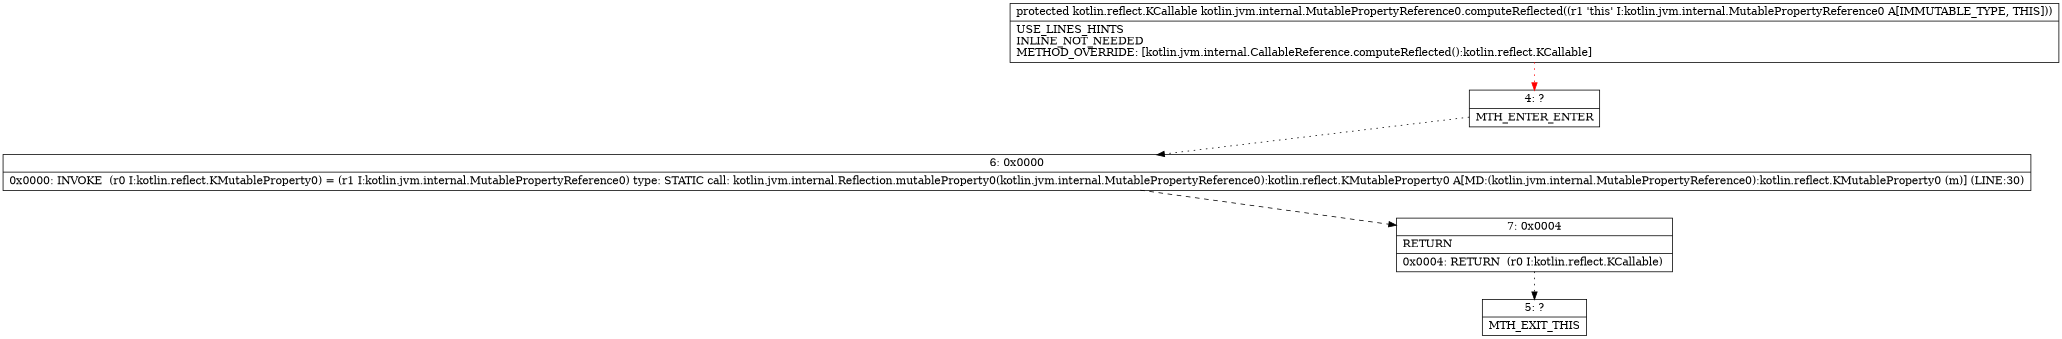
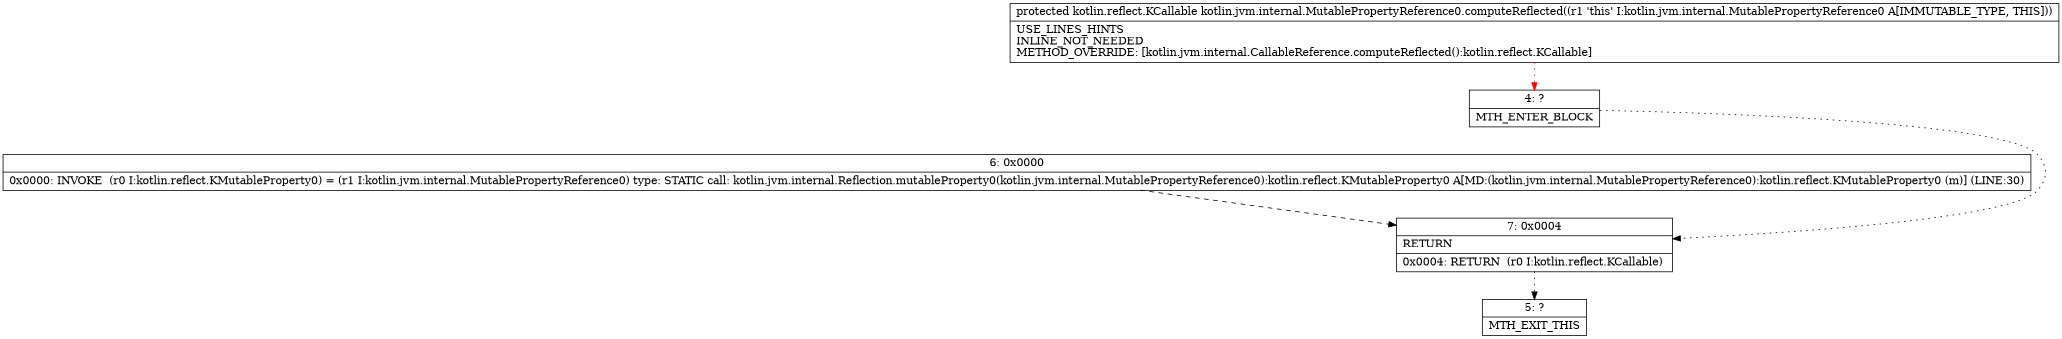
node "4: ?": text "MTH_ENTER_ENTER" -> "MTH_ENTER_BLOCK"
edge "4: ?" -> "6: 0x0000": now "4: ?" -> "7: 0x0004"
